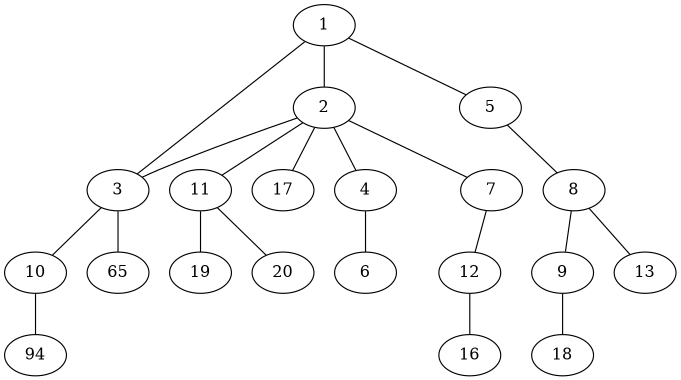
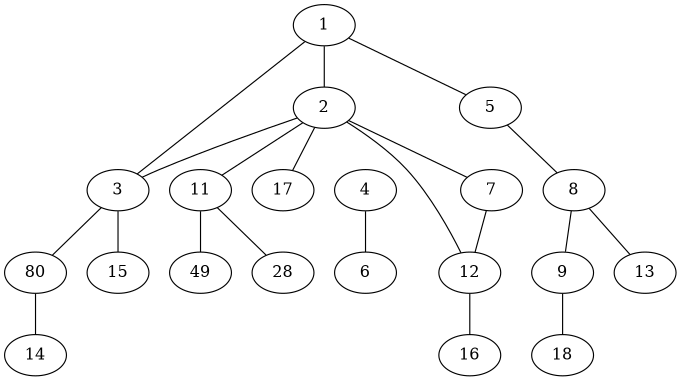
edge "2" -- "4": now "2" -- "12"
node "10": label "10" -> "80"
node "65": label "65" -> "15"
node "19": label "19" -> "49"
node "20": label "20" -> "28"
node "94": label "94" -> "14"
